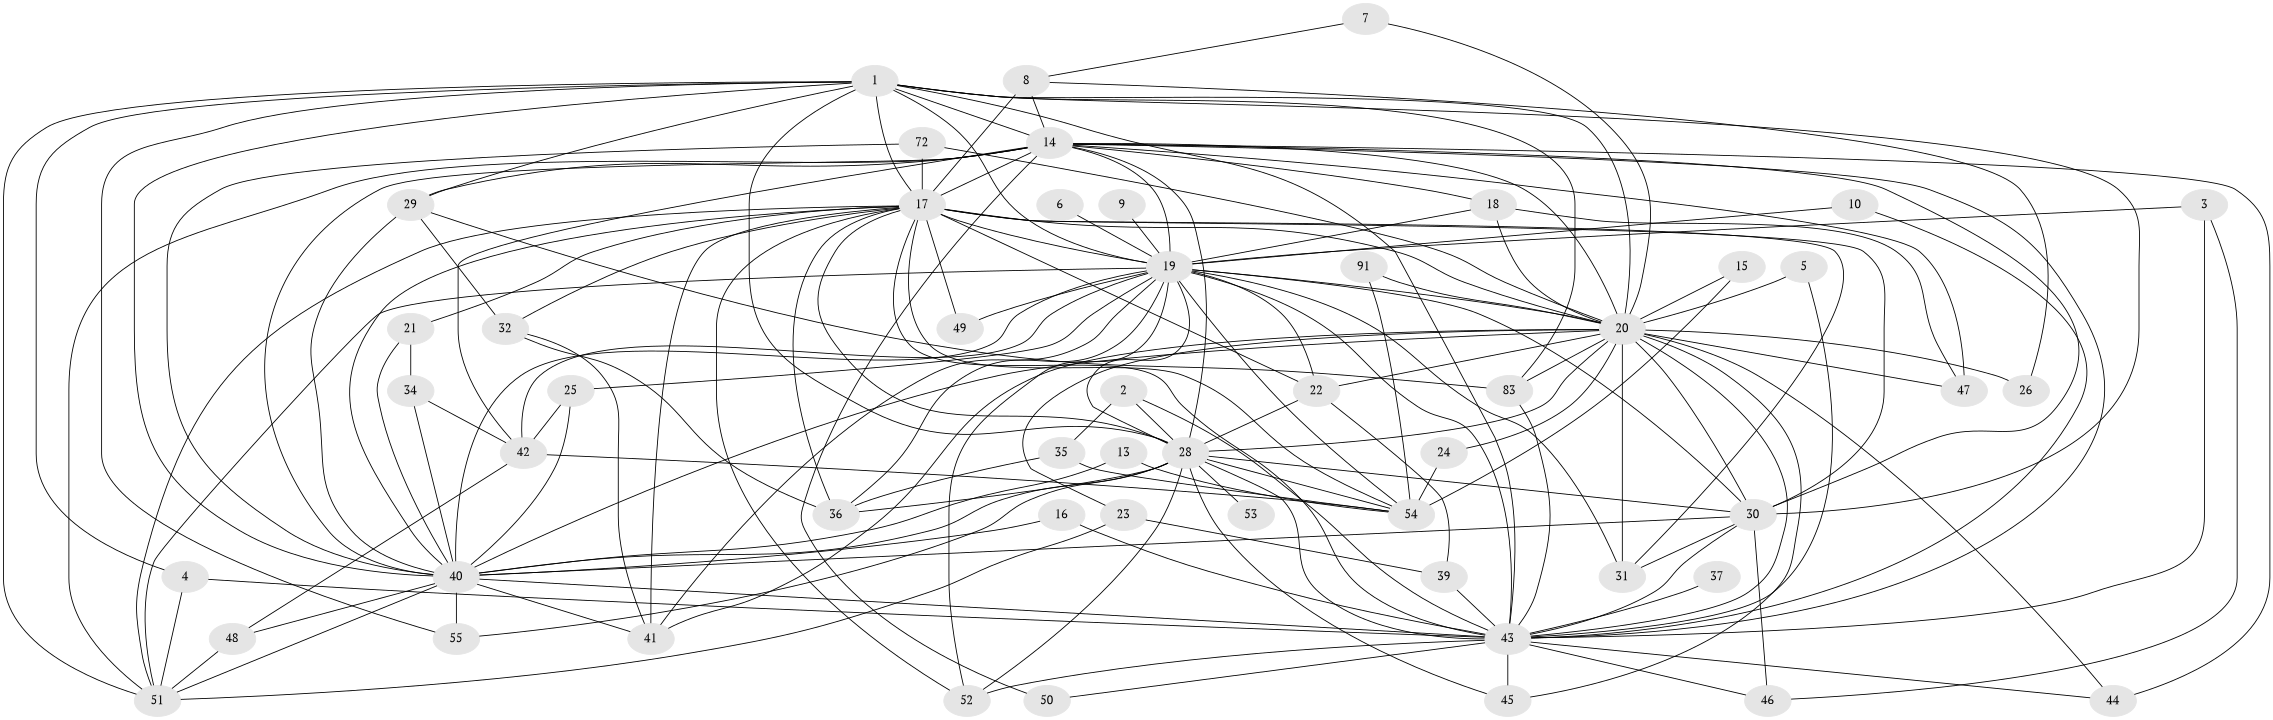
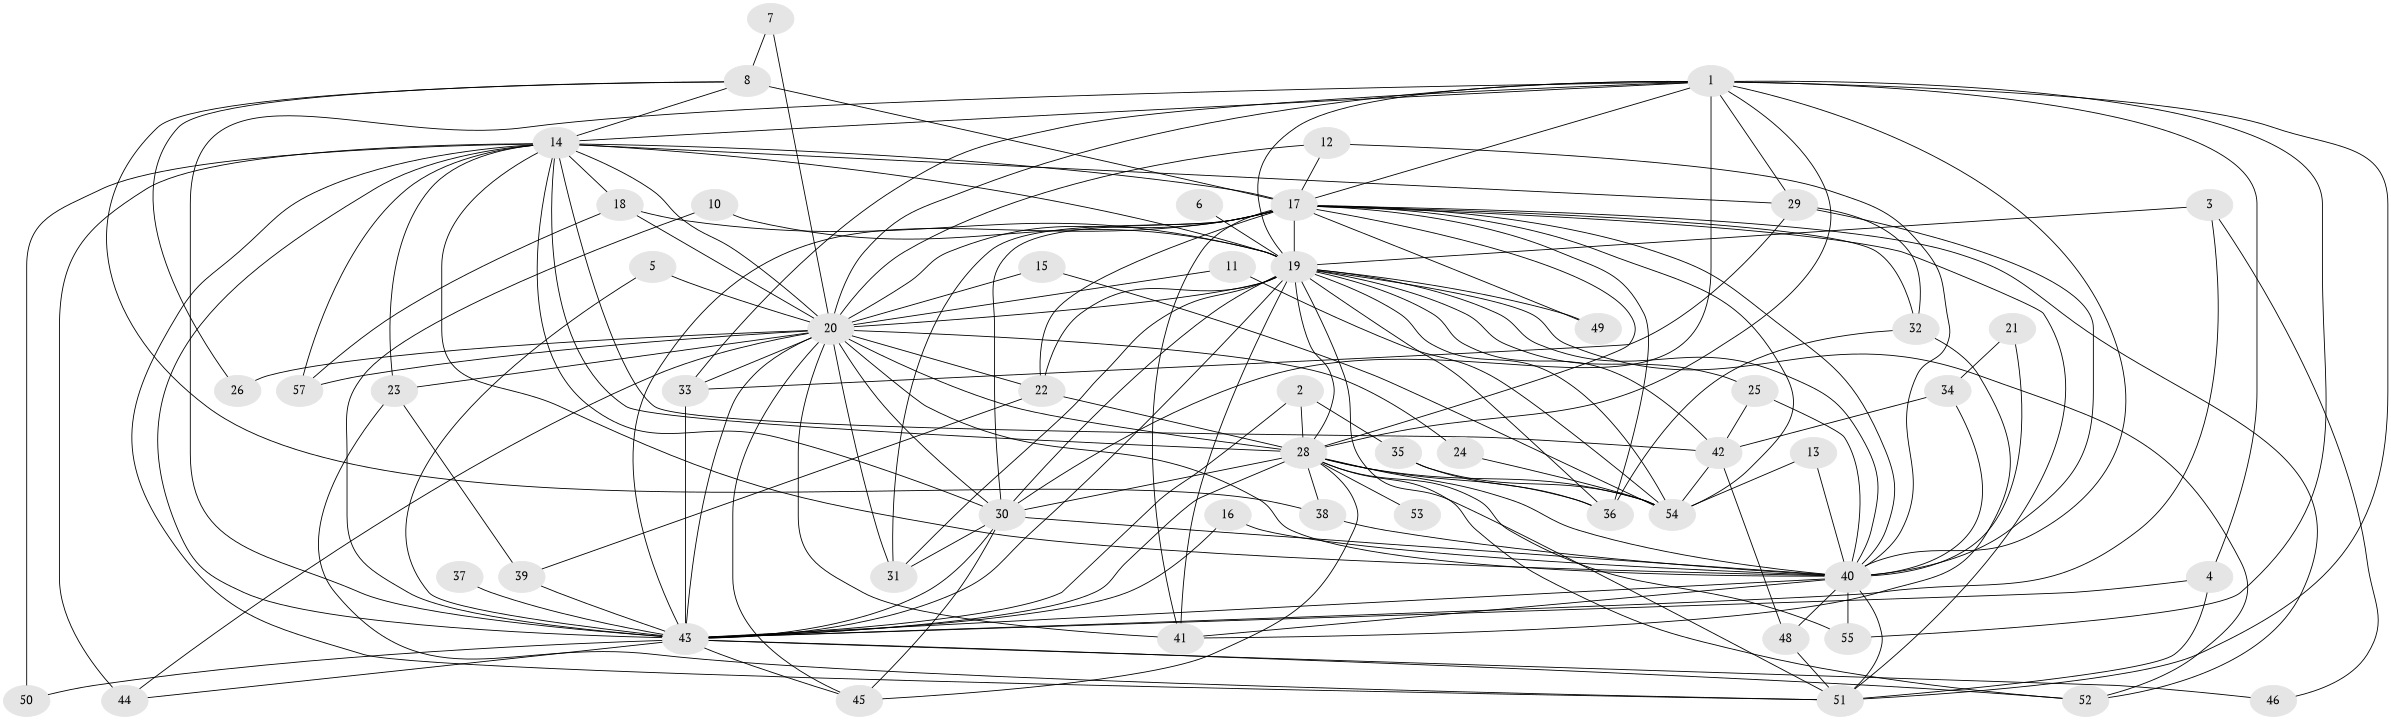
node "72": label "72" -> "12"
node "9": removed
edge "14" -- "23": added
edge "17" -- "21": removed
node "91": label "91" -> "11"
node "83": label "83" -> "33"
node "47": label "47" -> "57"
node "38": added
edge "30" -- "46": now "30" -- "45"
